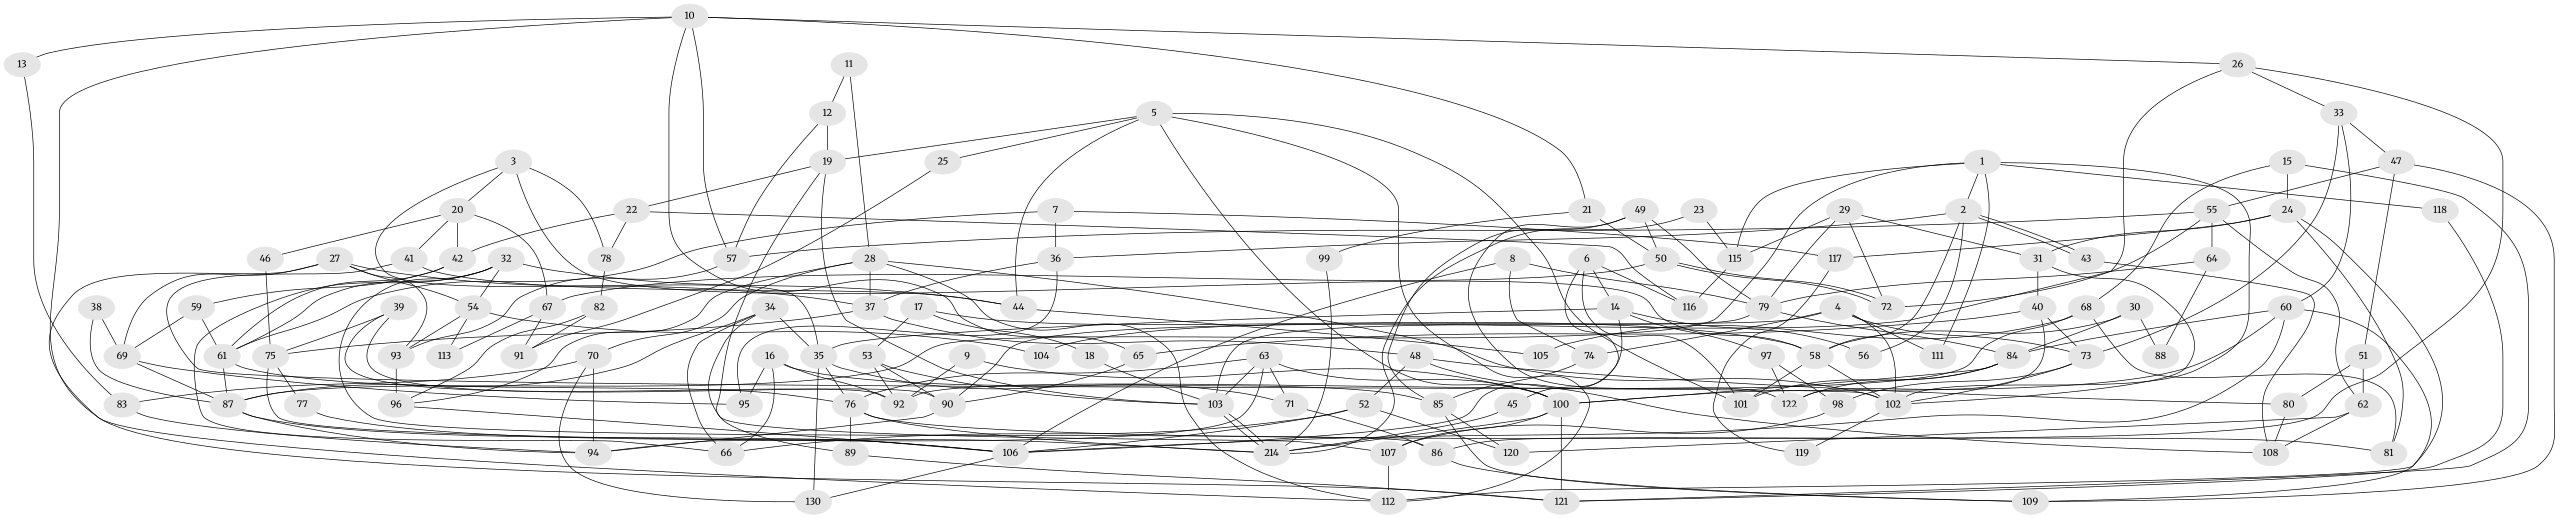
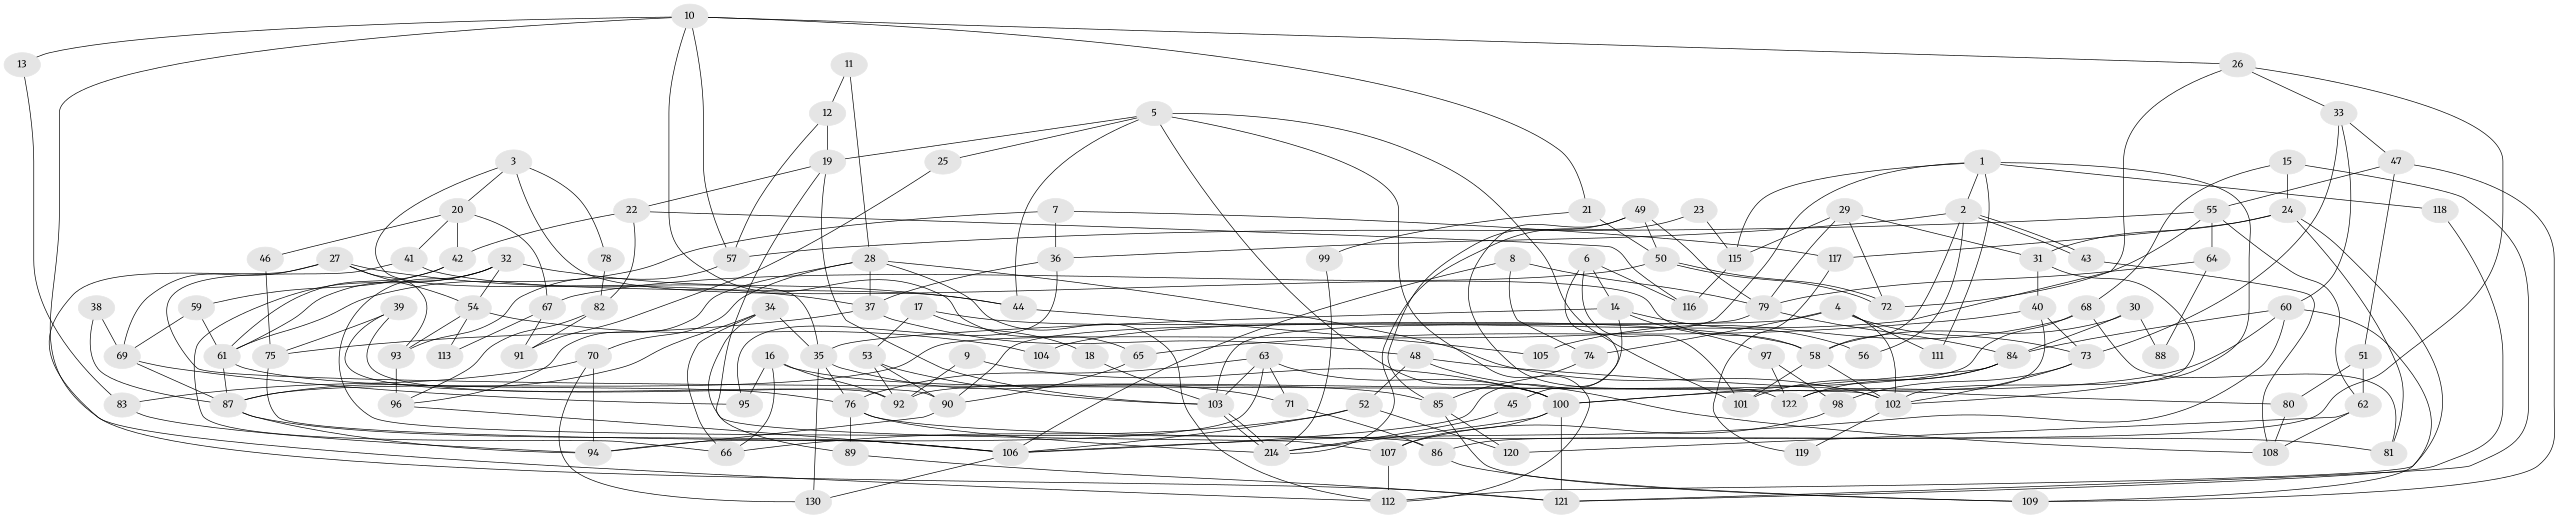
edge "22" -- "78": now "22" -- "82"
node "77": removed
